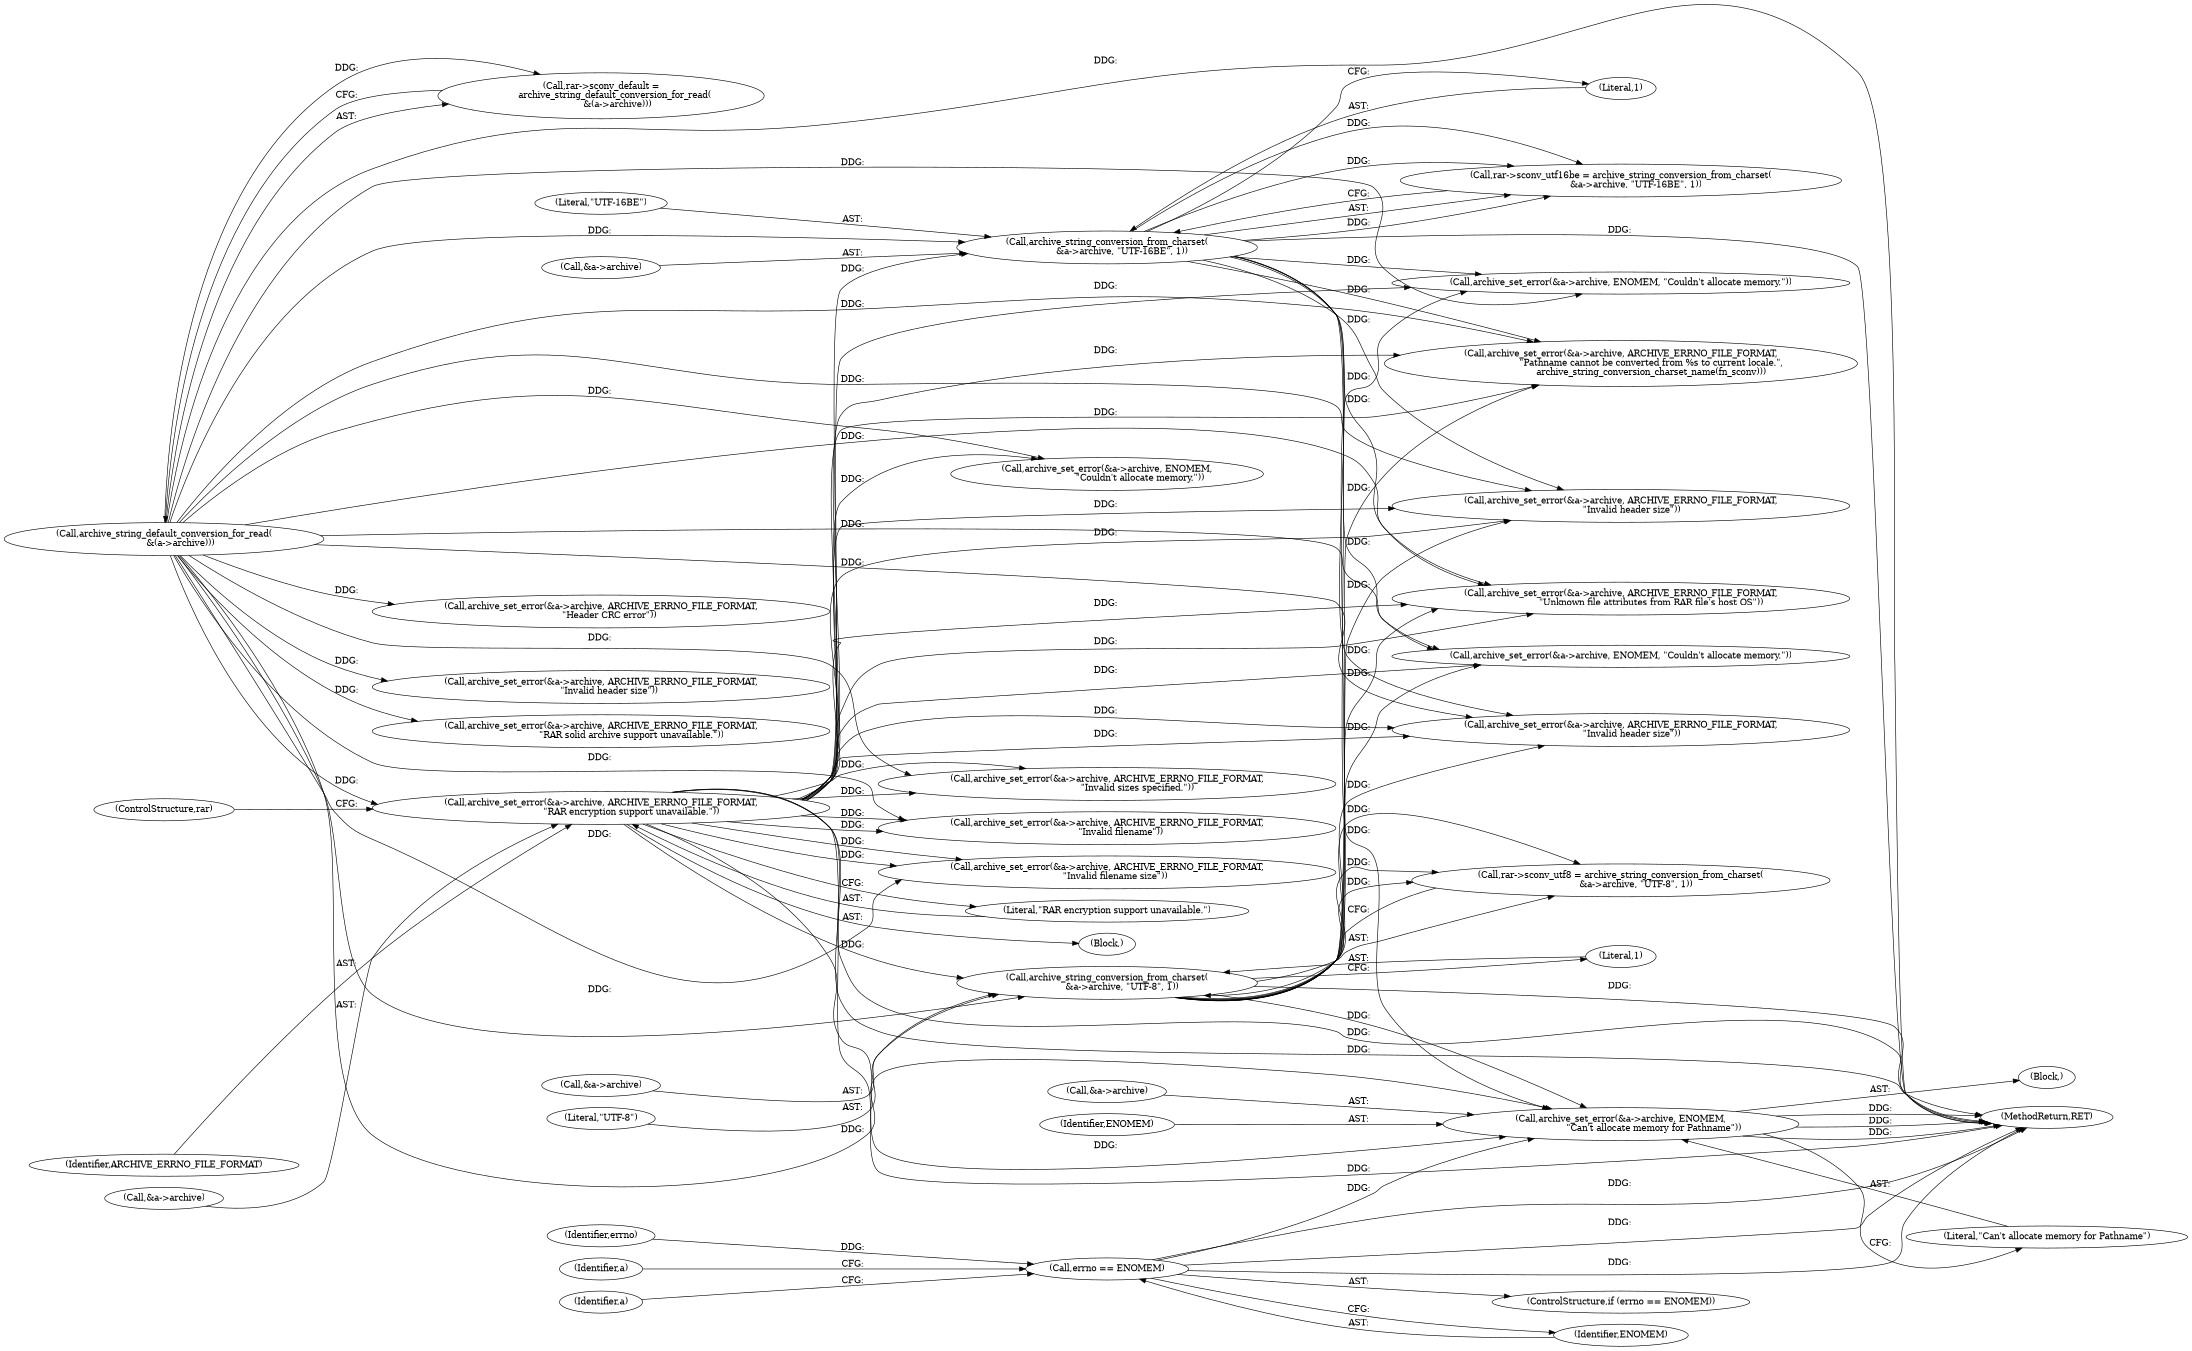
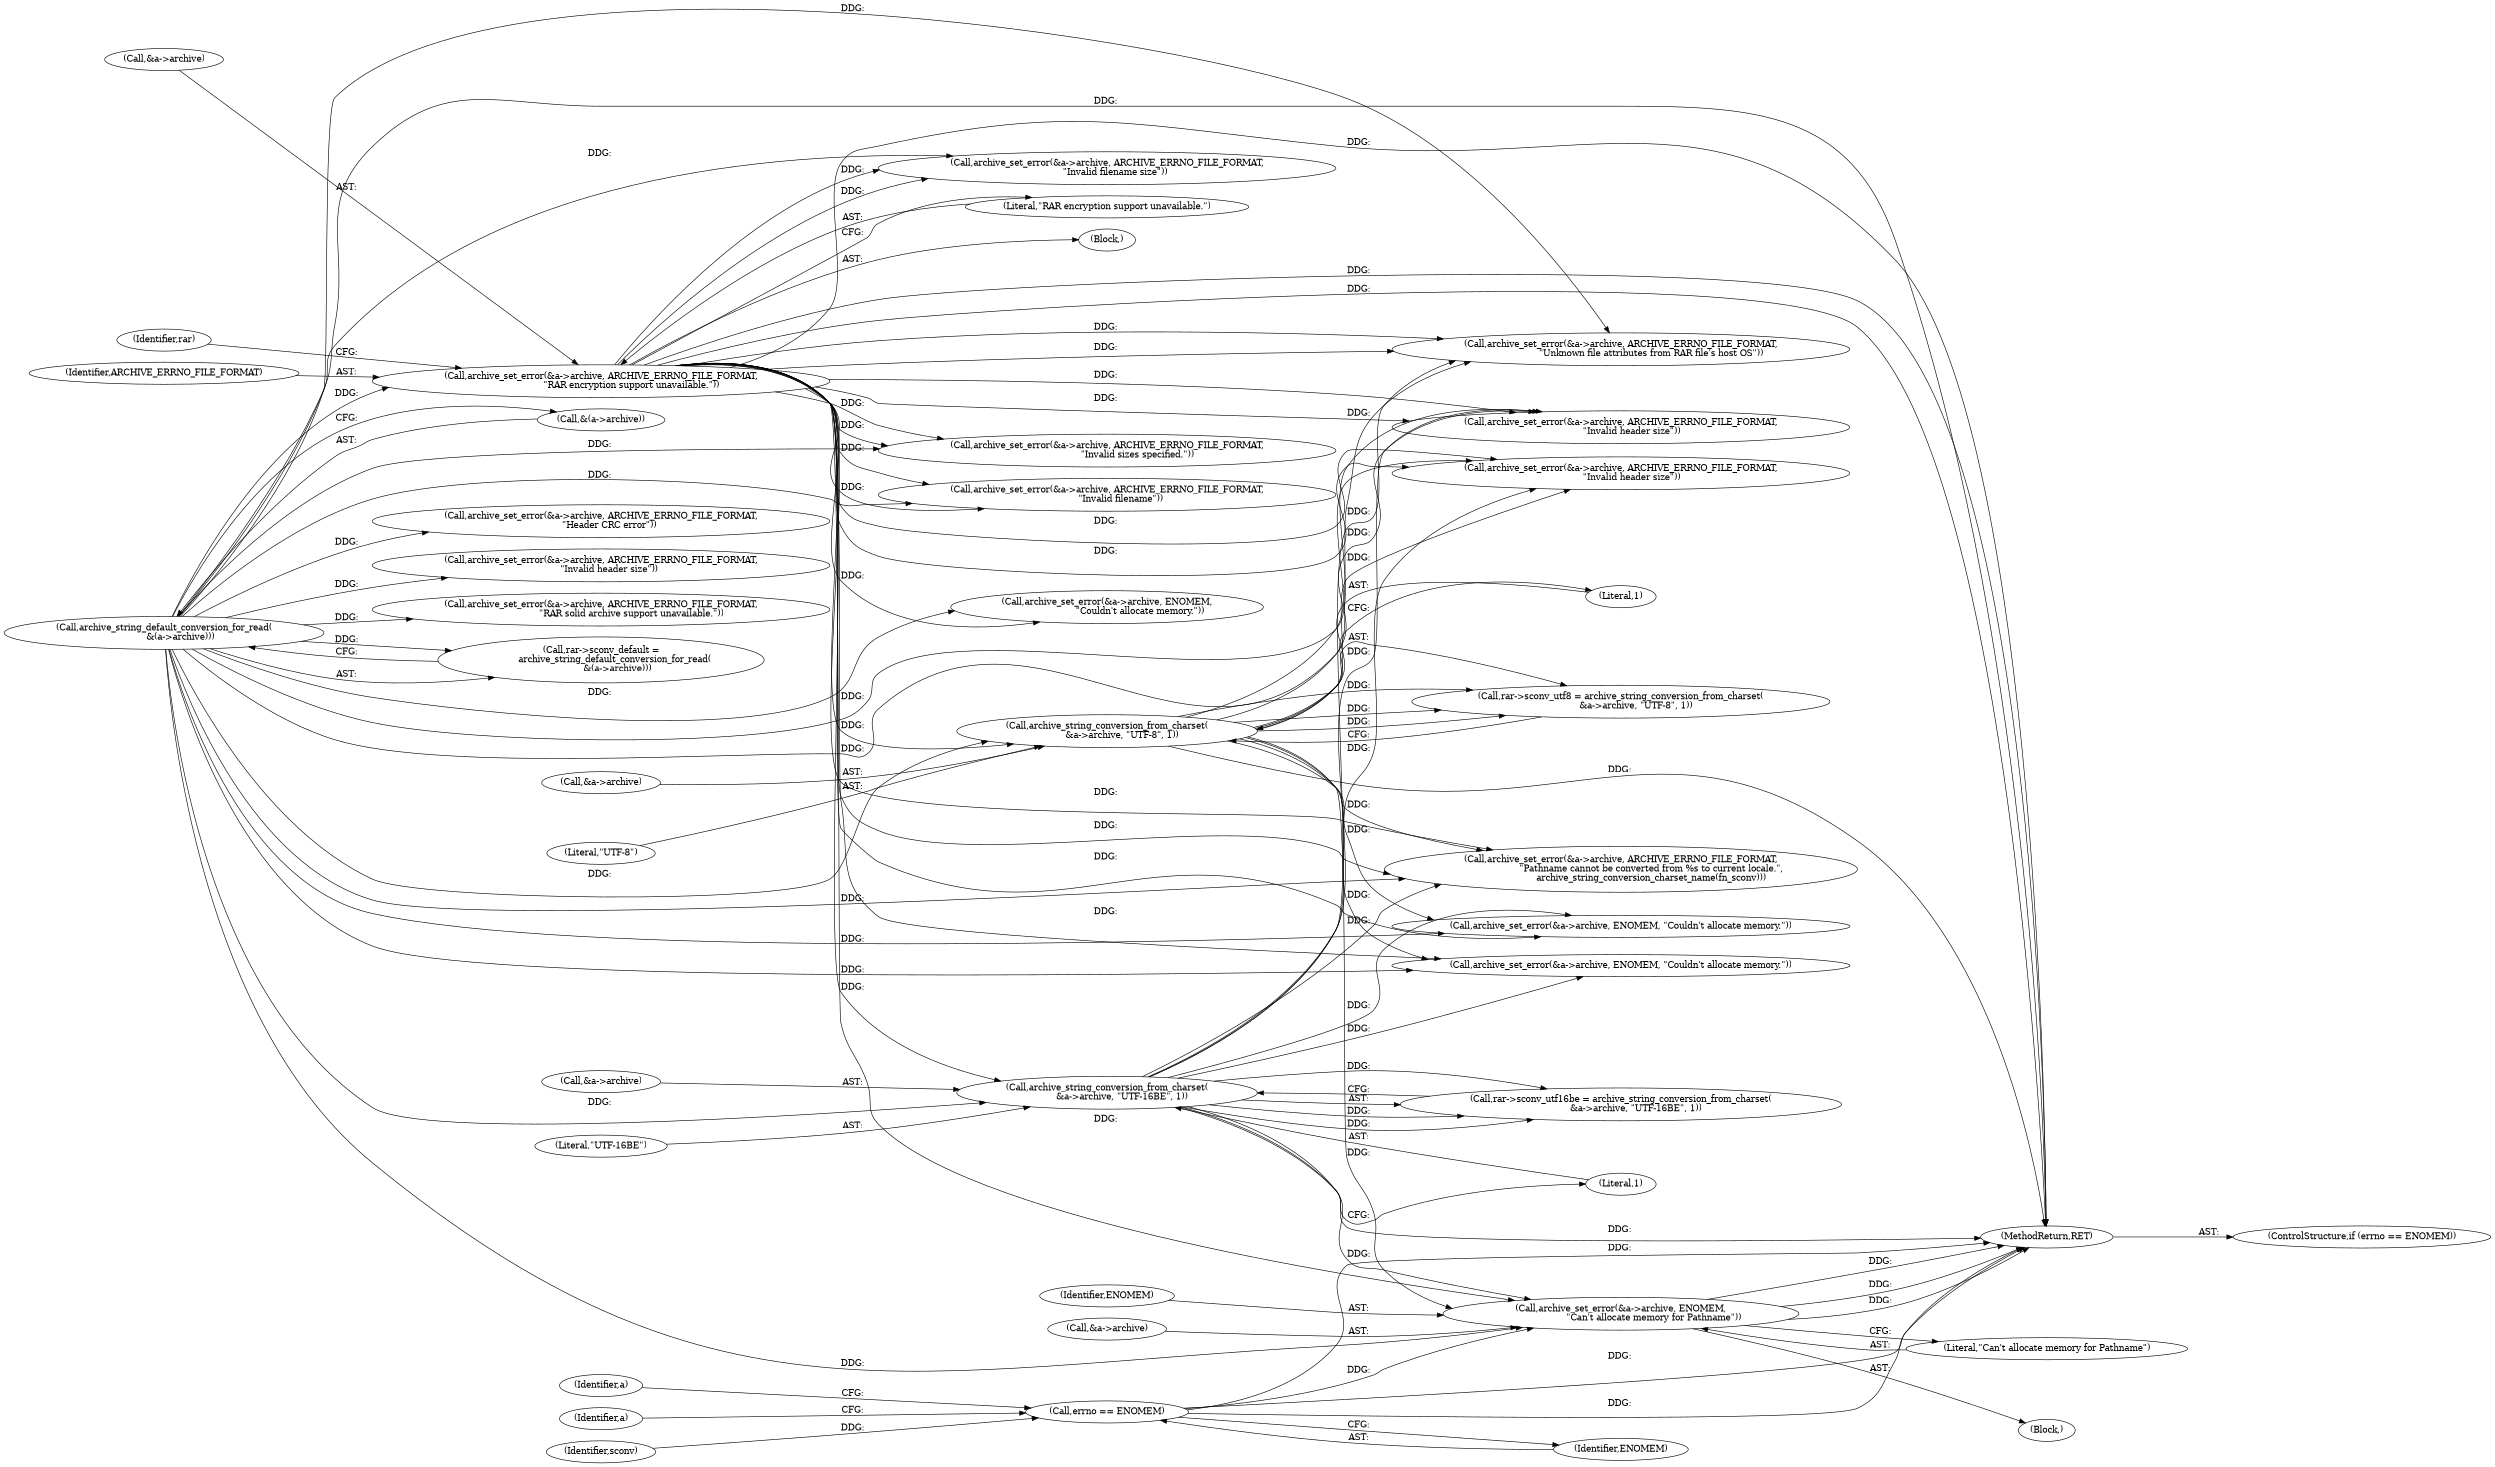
node "(Call,&(a->archive))": added
node "(ControlStructure,rar)": label "(ControlStructure,rar)" -> "(Identifier,rar)"
node "(Identifier,errno)": label "(Identifier,errno)" -> "(Identifier,sconv)"
edge "(Call,errno == ENOMEM)" -> "(ControlStructure,if (errno == ENOMEM))": now "(MethodReturn,RET)" -> "(ControlStructure,if (errno == ENOMEM))"
